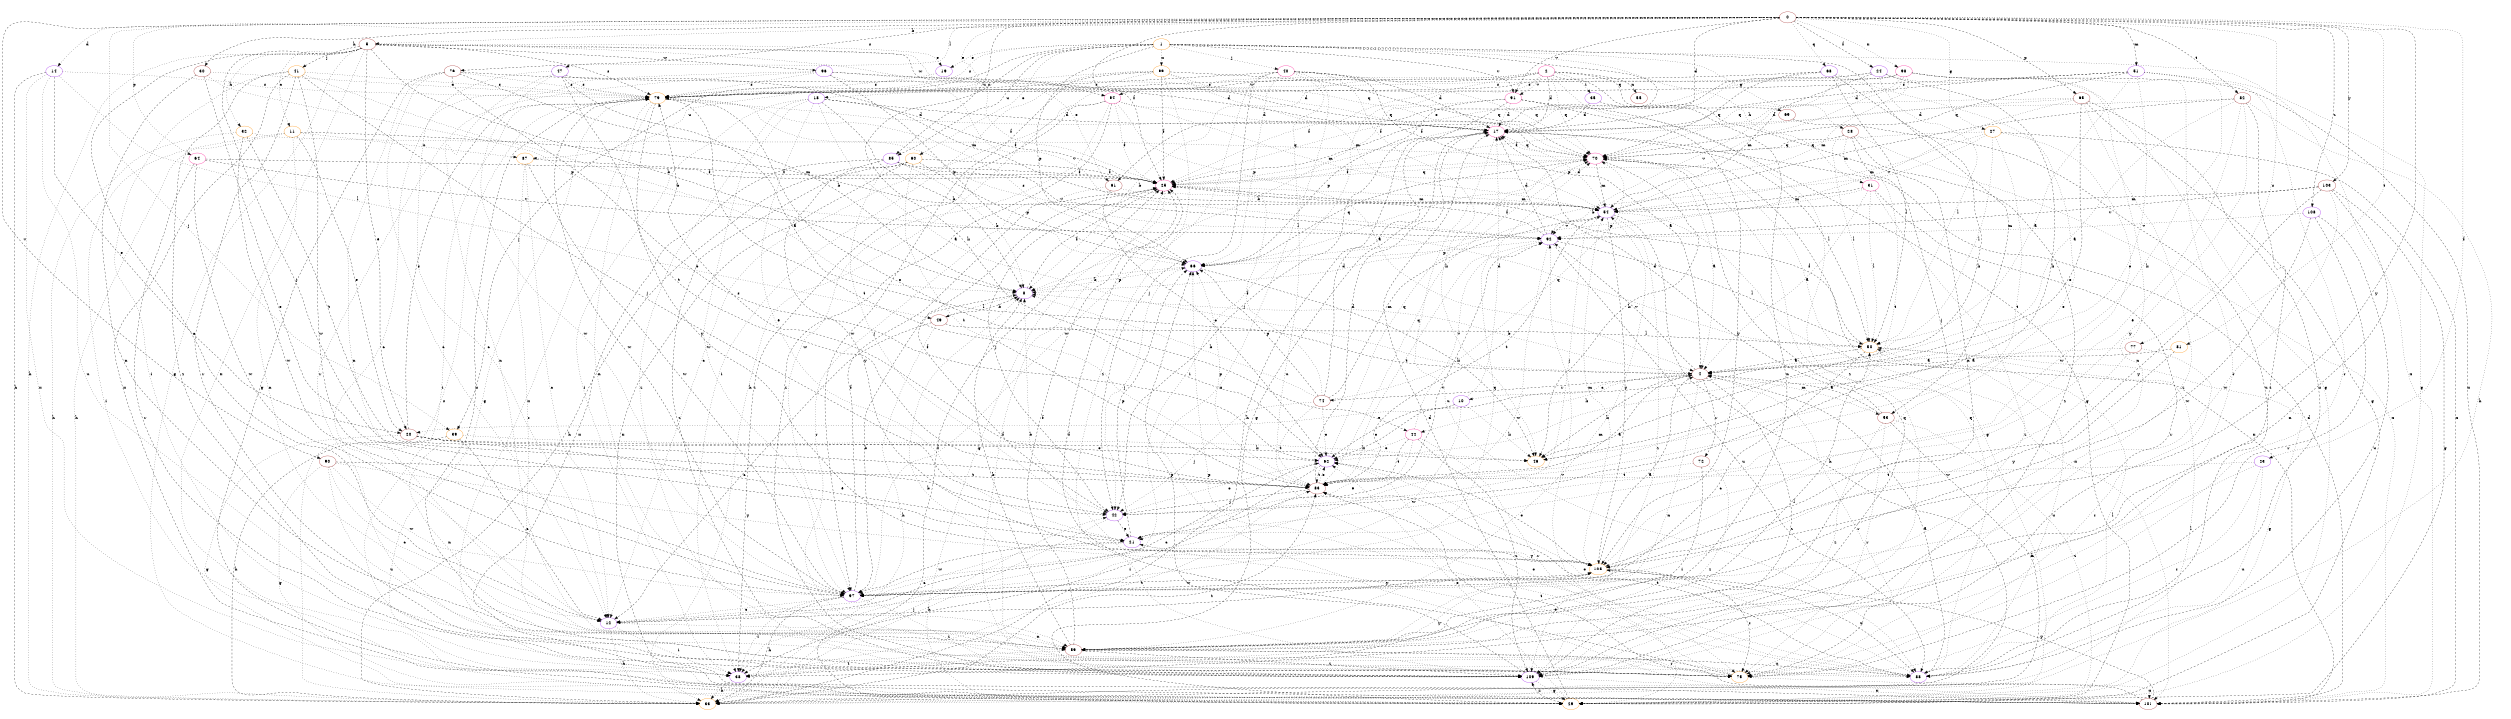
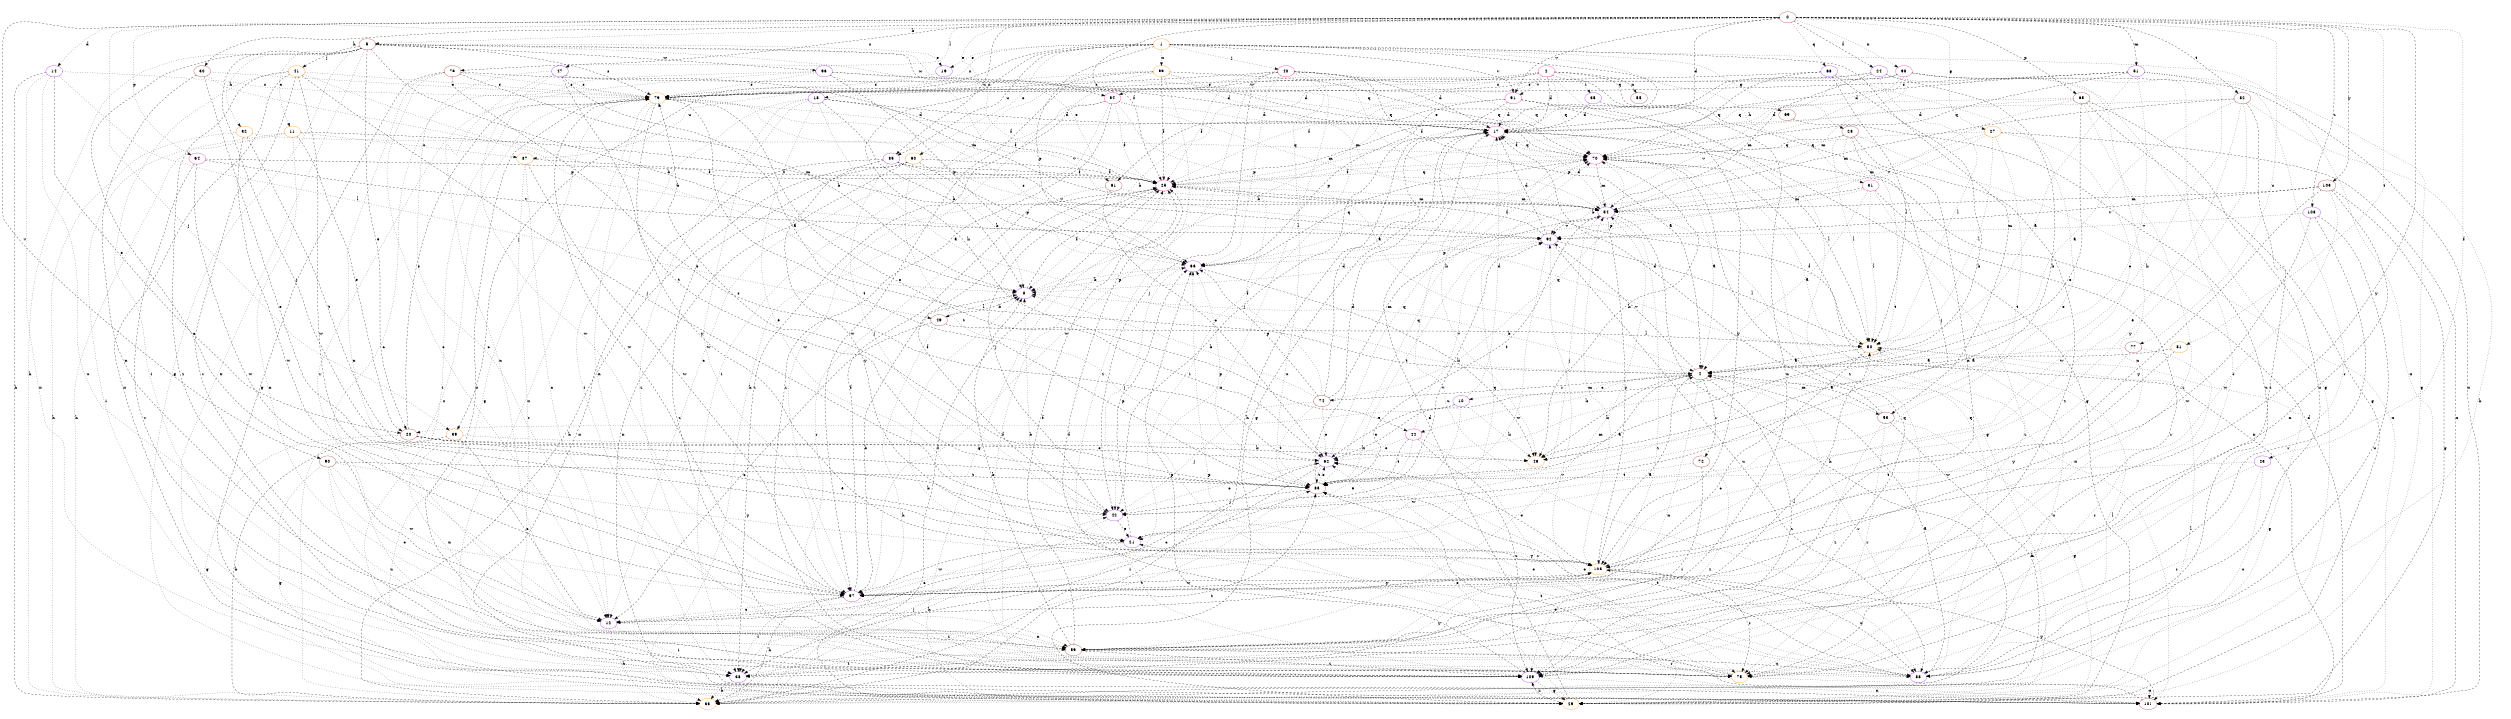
edge "68" -> "25": now "40" -> "25"
edge "53" -> "29": label "z" -> "g"
